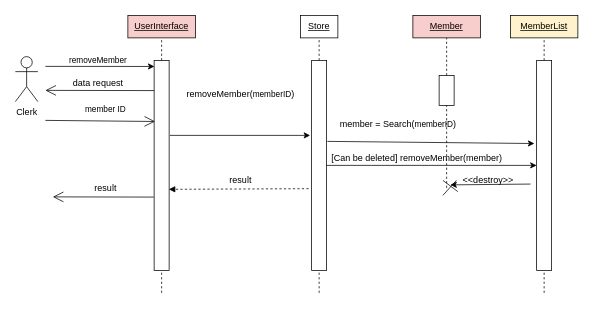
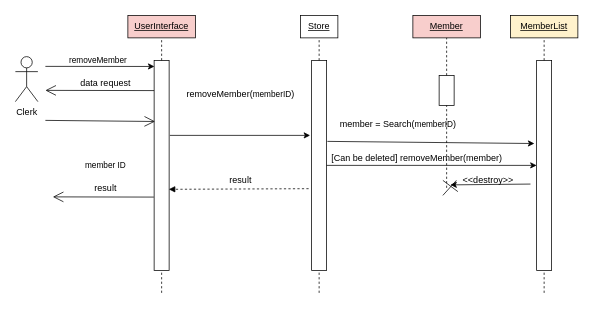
node "data request": moved (98, 83) -> (105, 83)
node "member ID": moved (105, 109) -> (105, 165)
